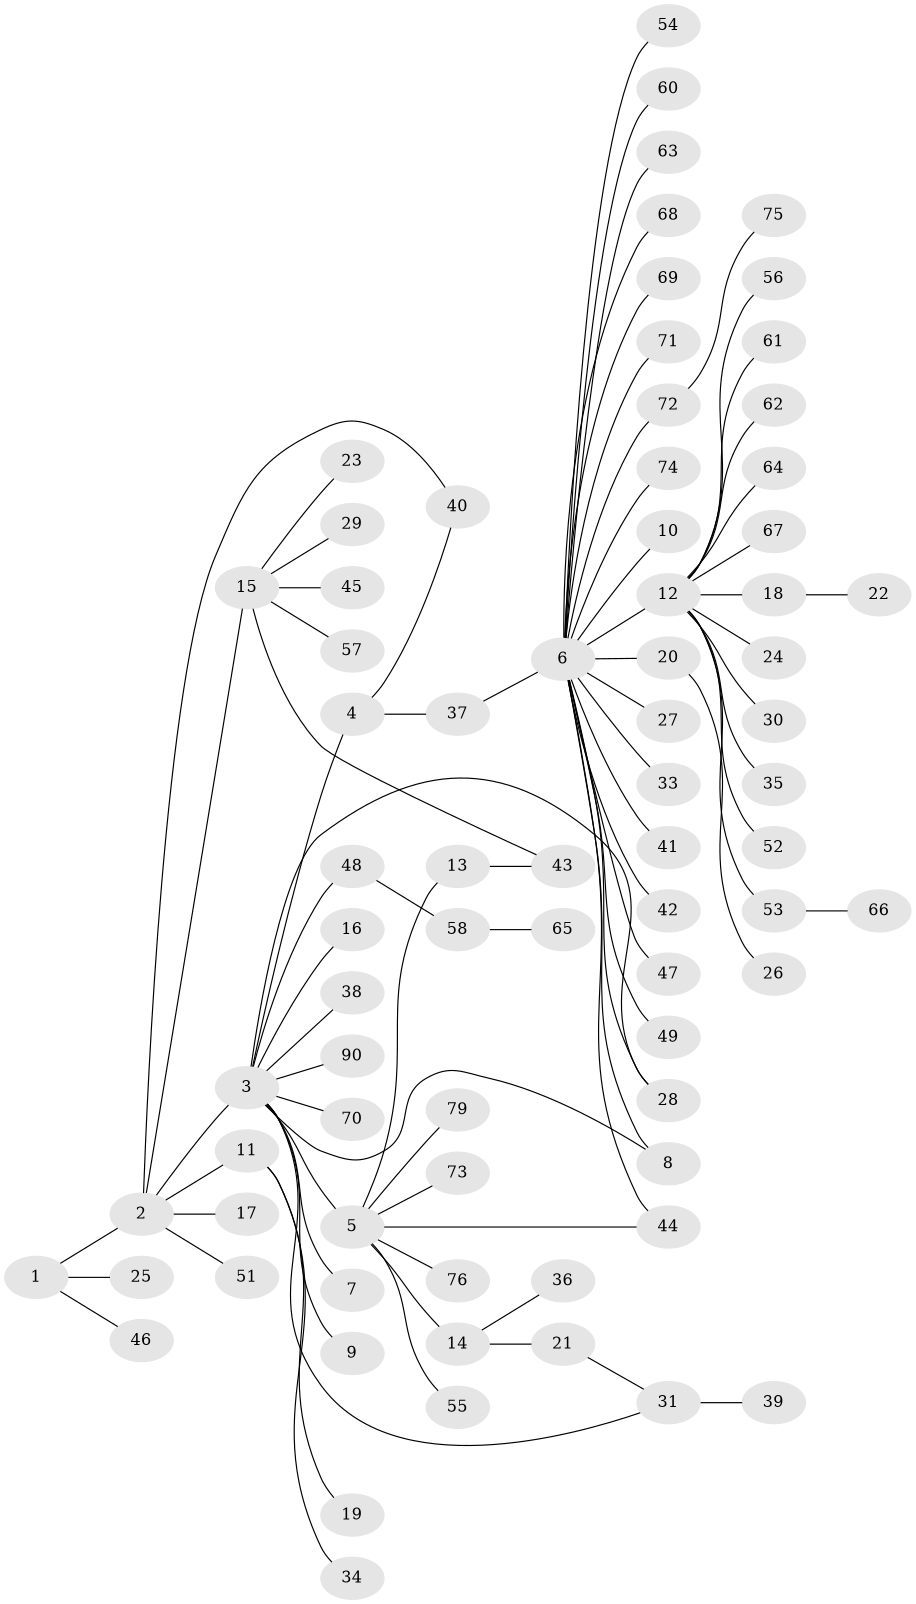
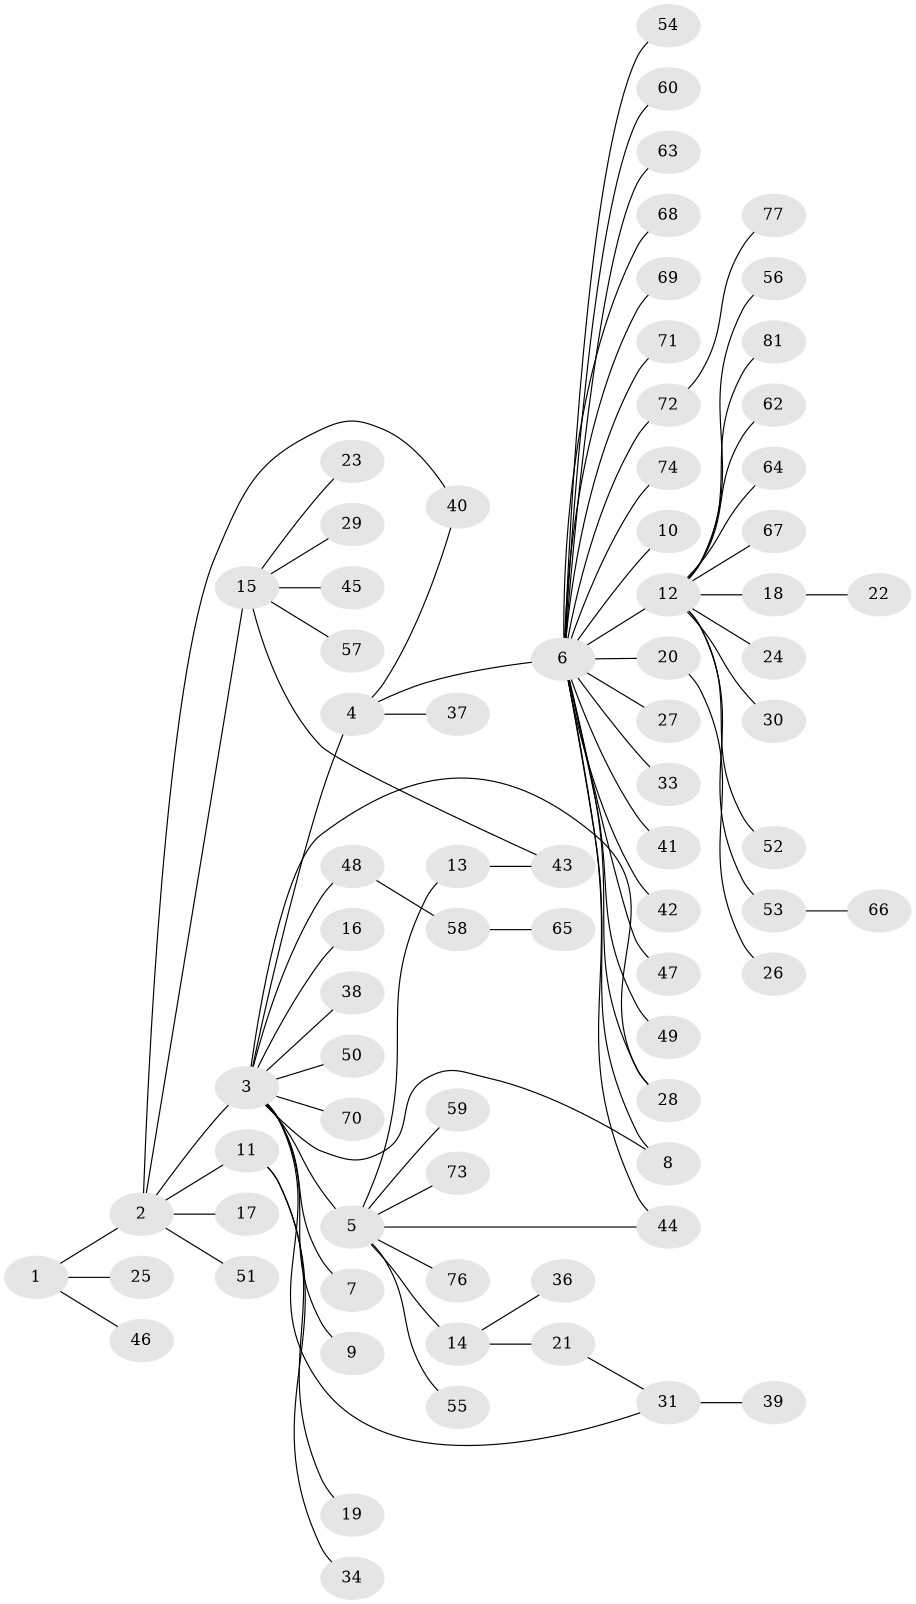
node "75": label "75" -> "77"
node "61": label "61" -> "81"
edge "6" -- "37": now "6" -- "4"
node "35": removed
node "90": label "90" -> "50"
node "79": label "79" -> "59"
